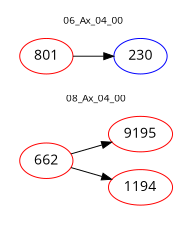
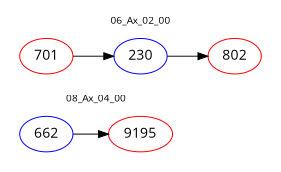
cluster "06_Ax_04_00": label "06_Ax_04_00" -> "06_Ax_02_00"
node "801": label "801" -> "701"
node "802": added
node "662": color red -> blue
node "1194": removed
